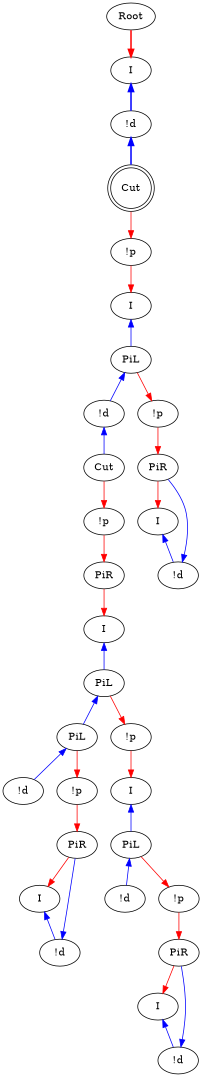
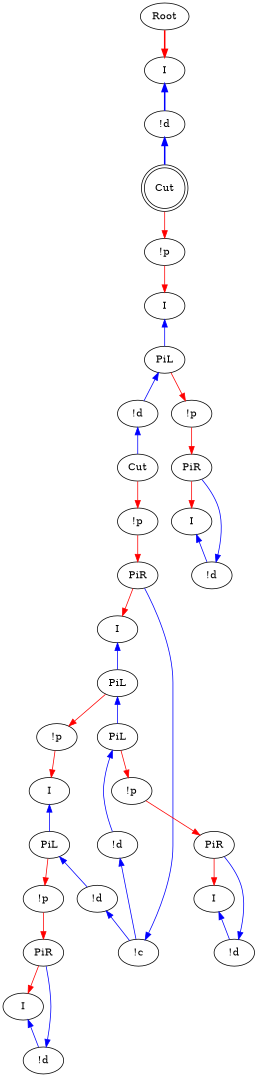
node "!c": added
